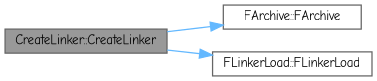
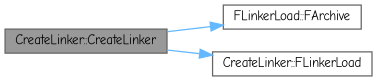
node "FArchive::FArchive": label "FArchive::FArchive" -> "FLinkerLoad::FArchive"
node "FLinkerLoad::FLinkerLoad": label "FLinkerLoad::FLinkerLoad" -> "CreateLinker::FLinkerLoad"
